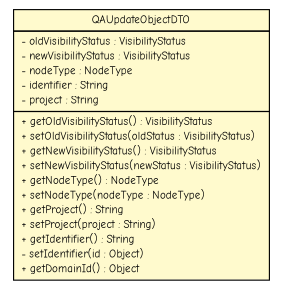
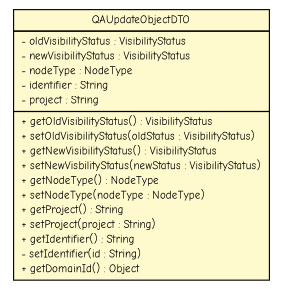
node "QAUpdateObjectDTO": text "- setIdentifier(id : Object)" -> "- setIdentifier(id : String)"
